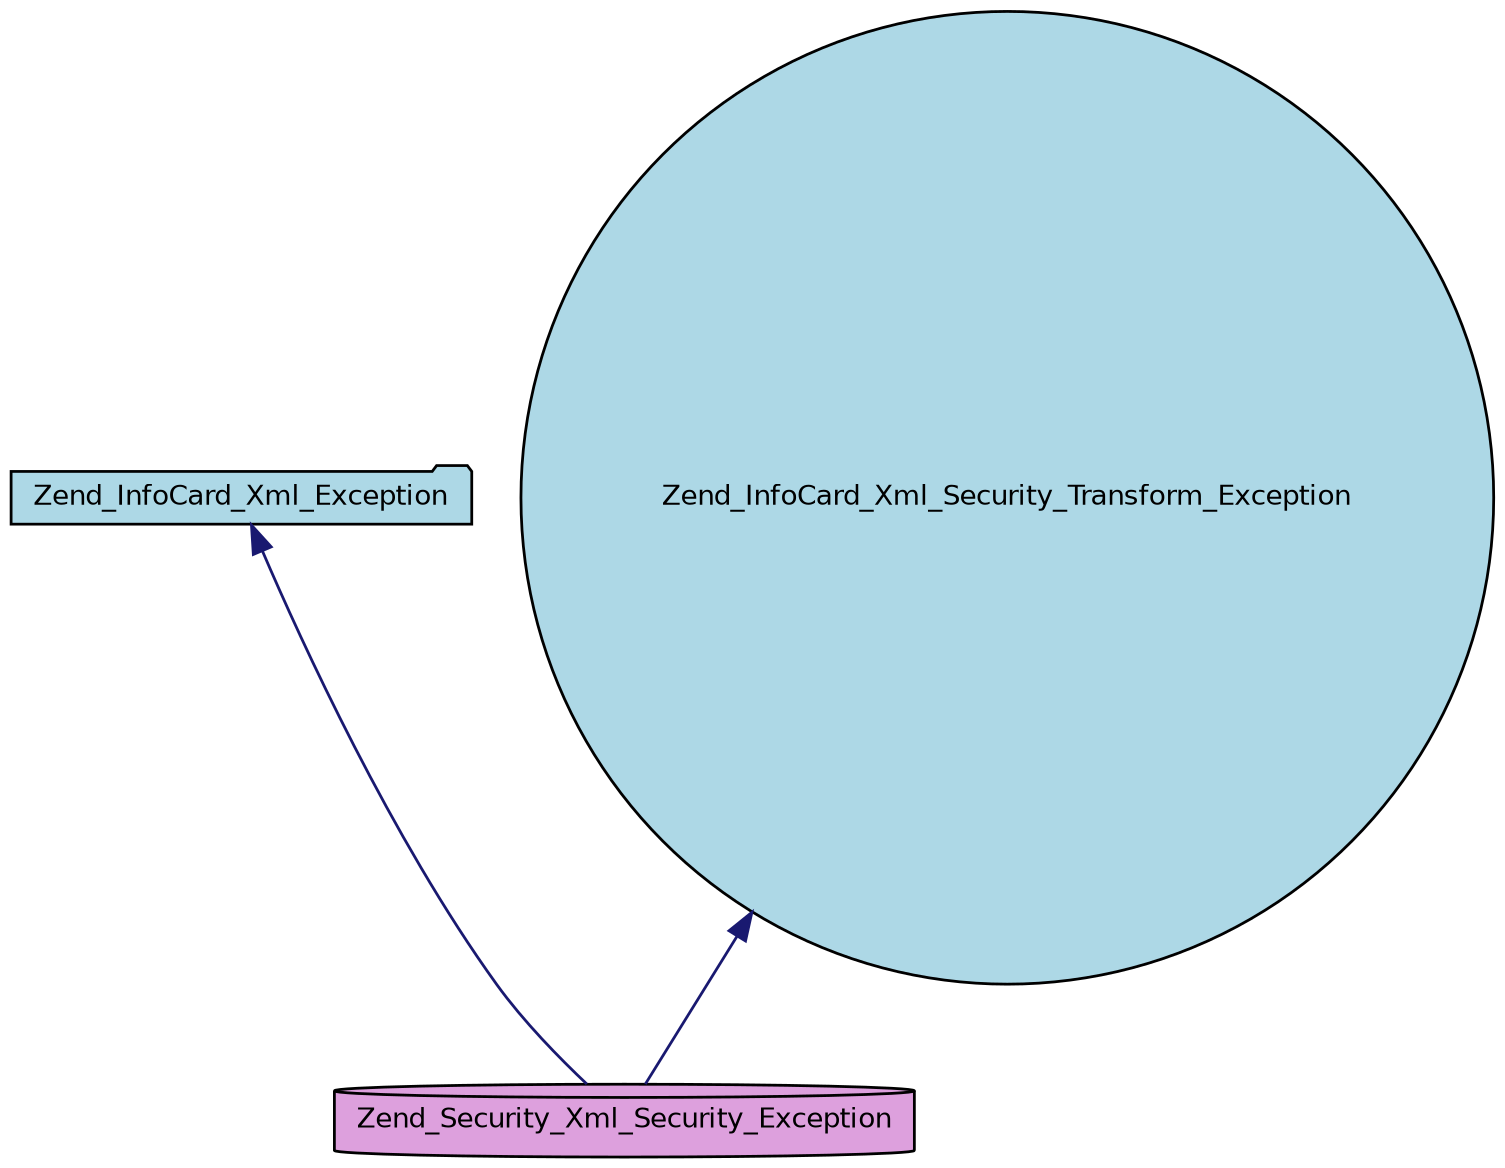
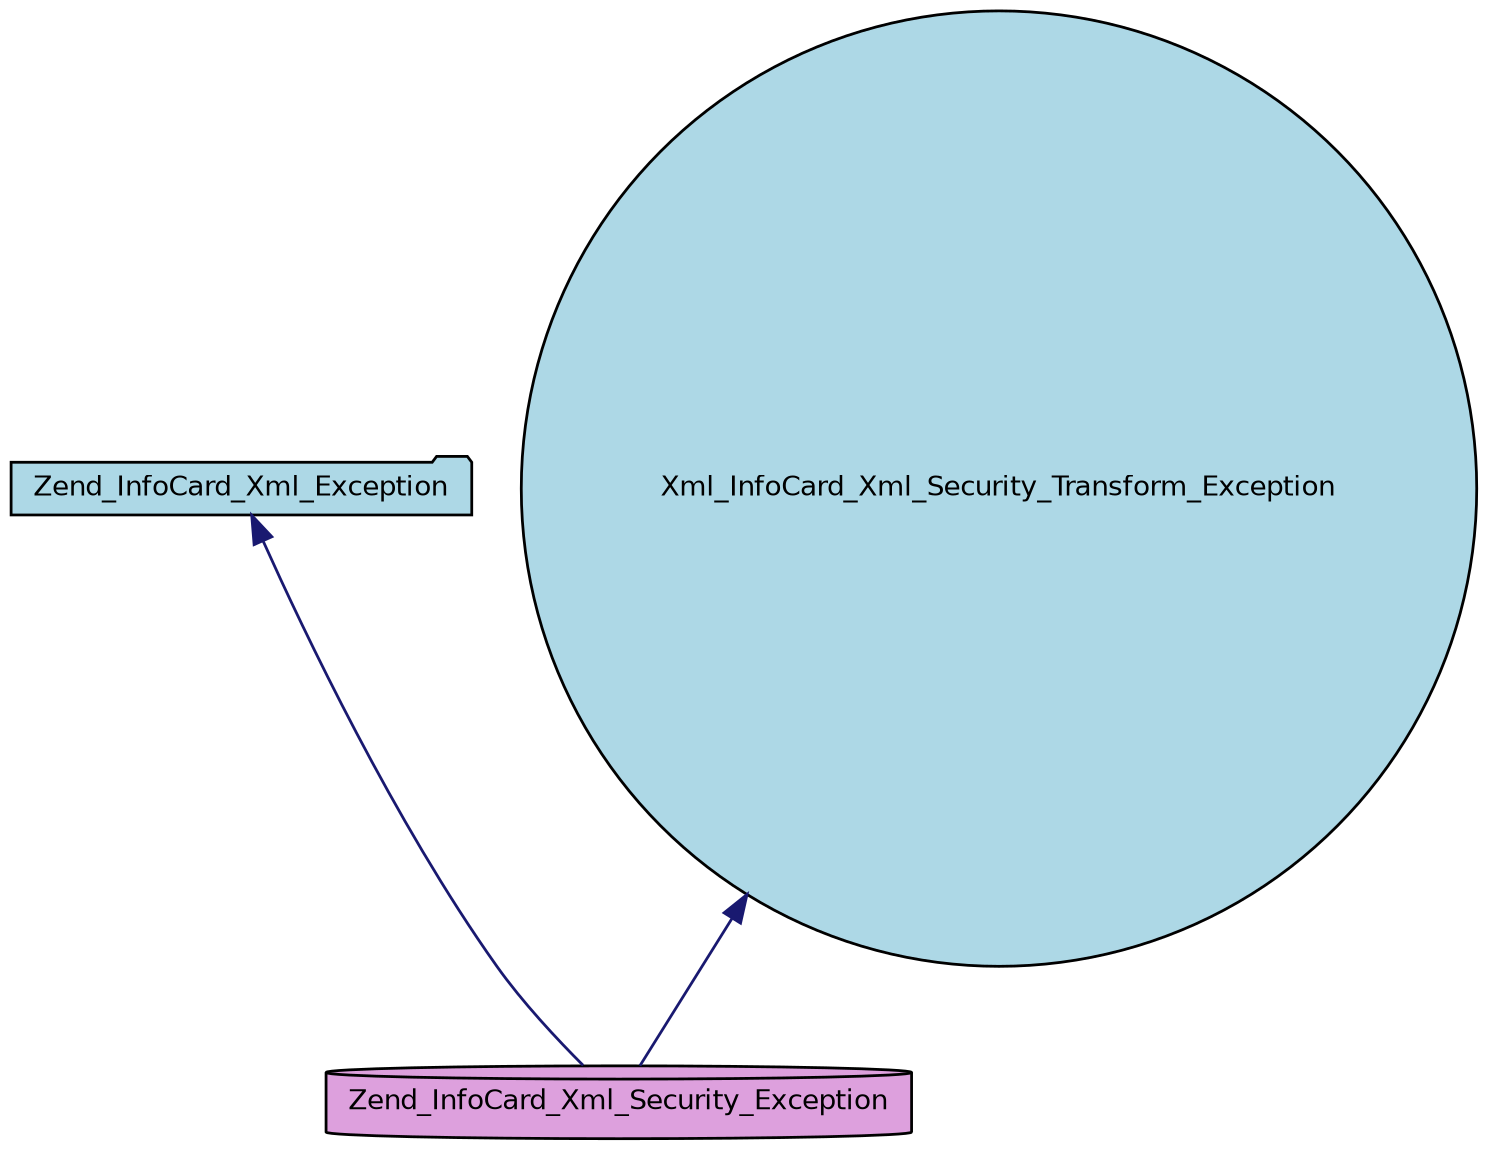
node "Zend_InfoCard_Xml_Security_Transform_Exception": label "Zend_InfoCard_Xml_Security_Transform_Exception" -> "Xml_InfoCard_Xml_Security_Transform_Exception"
node "Zend_Security_Xml_Security_Exception": label "Zend_Security_Xml_Security_Exception" -> "Zend_InfoCard_Xml_Security_Exception"
